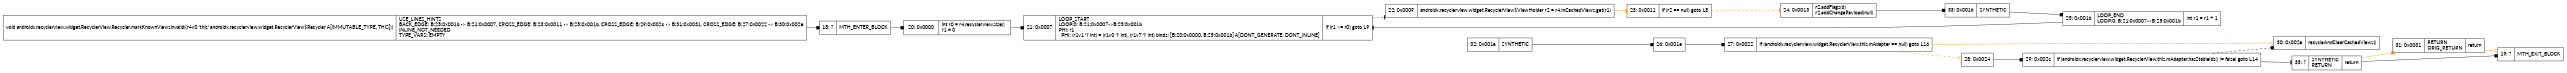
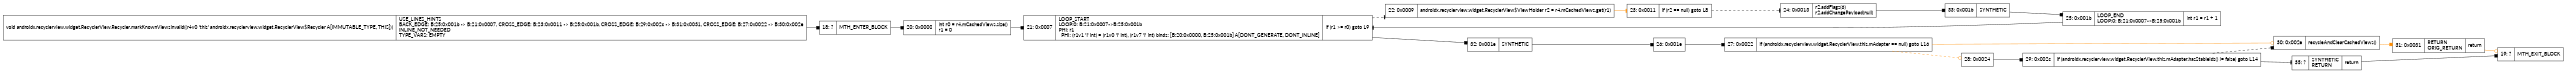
edge "23: 0x0011" -> "24: 0x0013": color darkorange -> black
node "20: 0x0000": text "int r0 = r4.recyclerview.size()" -> "int r0 = r4.mCachedViews.size()"
edge "21: 0x0007" -> "32: 0x001e": added
edge "35: ?" -> "31: 0x0031": now "30: 0x002e" -> "31: 0x0031"
